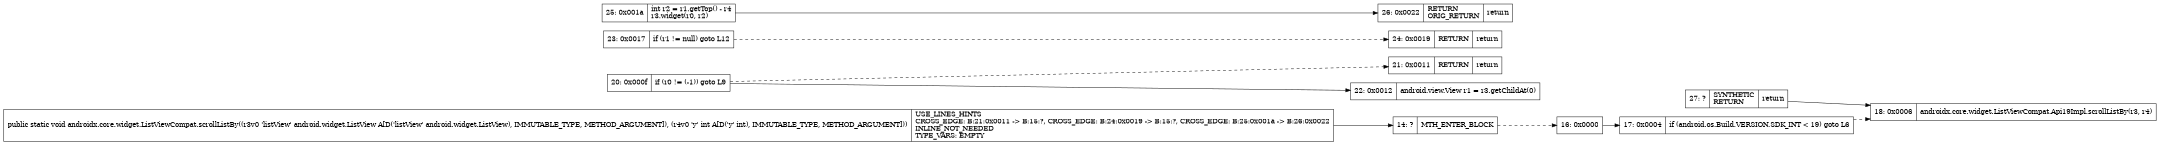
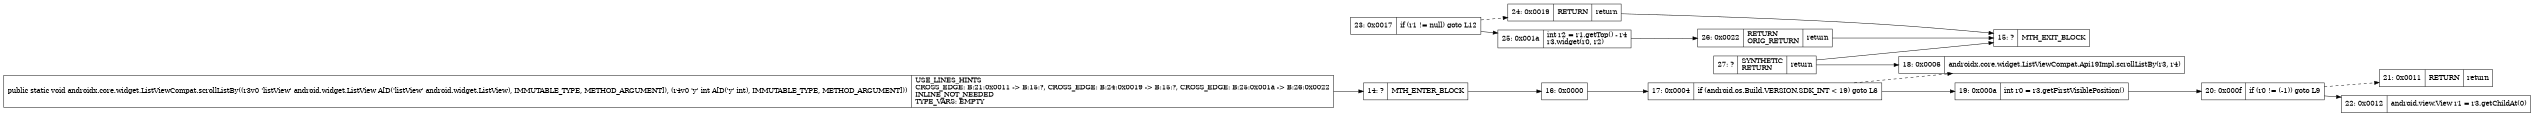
edge "23: 0x0017" -> "25: 0x001a": added
node "15: ?": added
node "19: 0x000a": added
edge "14: ?" -> "16: 0x0000": style dashed -> solid
